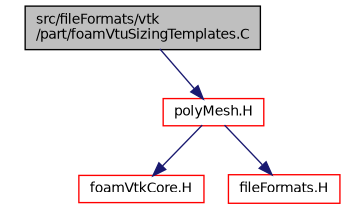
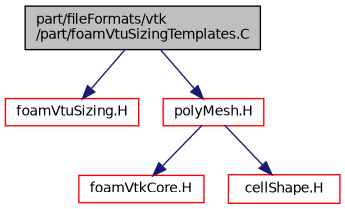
node "src/fileFormats/vtk /part/foamVtuSizingTemplates.C": label "src/fileFormats/vtk /part/foamVtuSizingTemplates.C" -> "part/fileFormats/vtk /part/foamVtuSizingTemplates.C"
node "foamVtuSizing.H": added
node "fileFormats.H": label "fileFormats.H" -> "cellShape.H"
